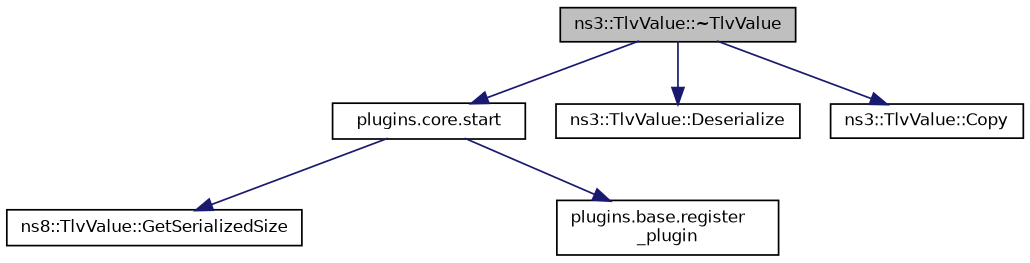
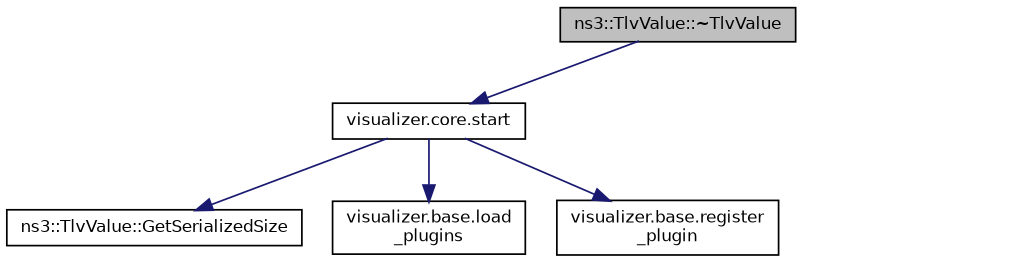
node "plugins.core.start": label "plugins.core.start" -> "visualizer.core.start"
node "ns3::TlvValue::Deserialize": removed
node "ns3::TlvValue::Copy": removed
node "ns8::TlvValue::GetSerializedSize": label "ns8::TlvValue::GetSerializedSize" -> "ns3::TlvValue::GetSerializedSize"
node "visualizer.base.load _plugins": added
node "plugins.base.register _plugin": label "plugins.base.register _plugin" -> "visualizer.base.register _plugin"
